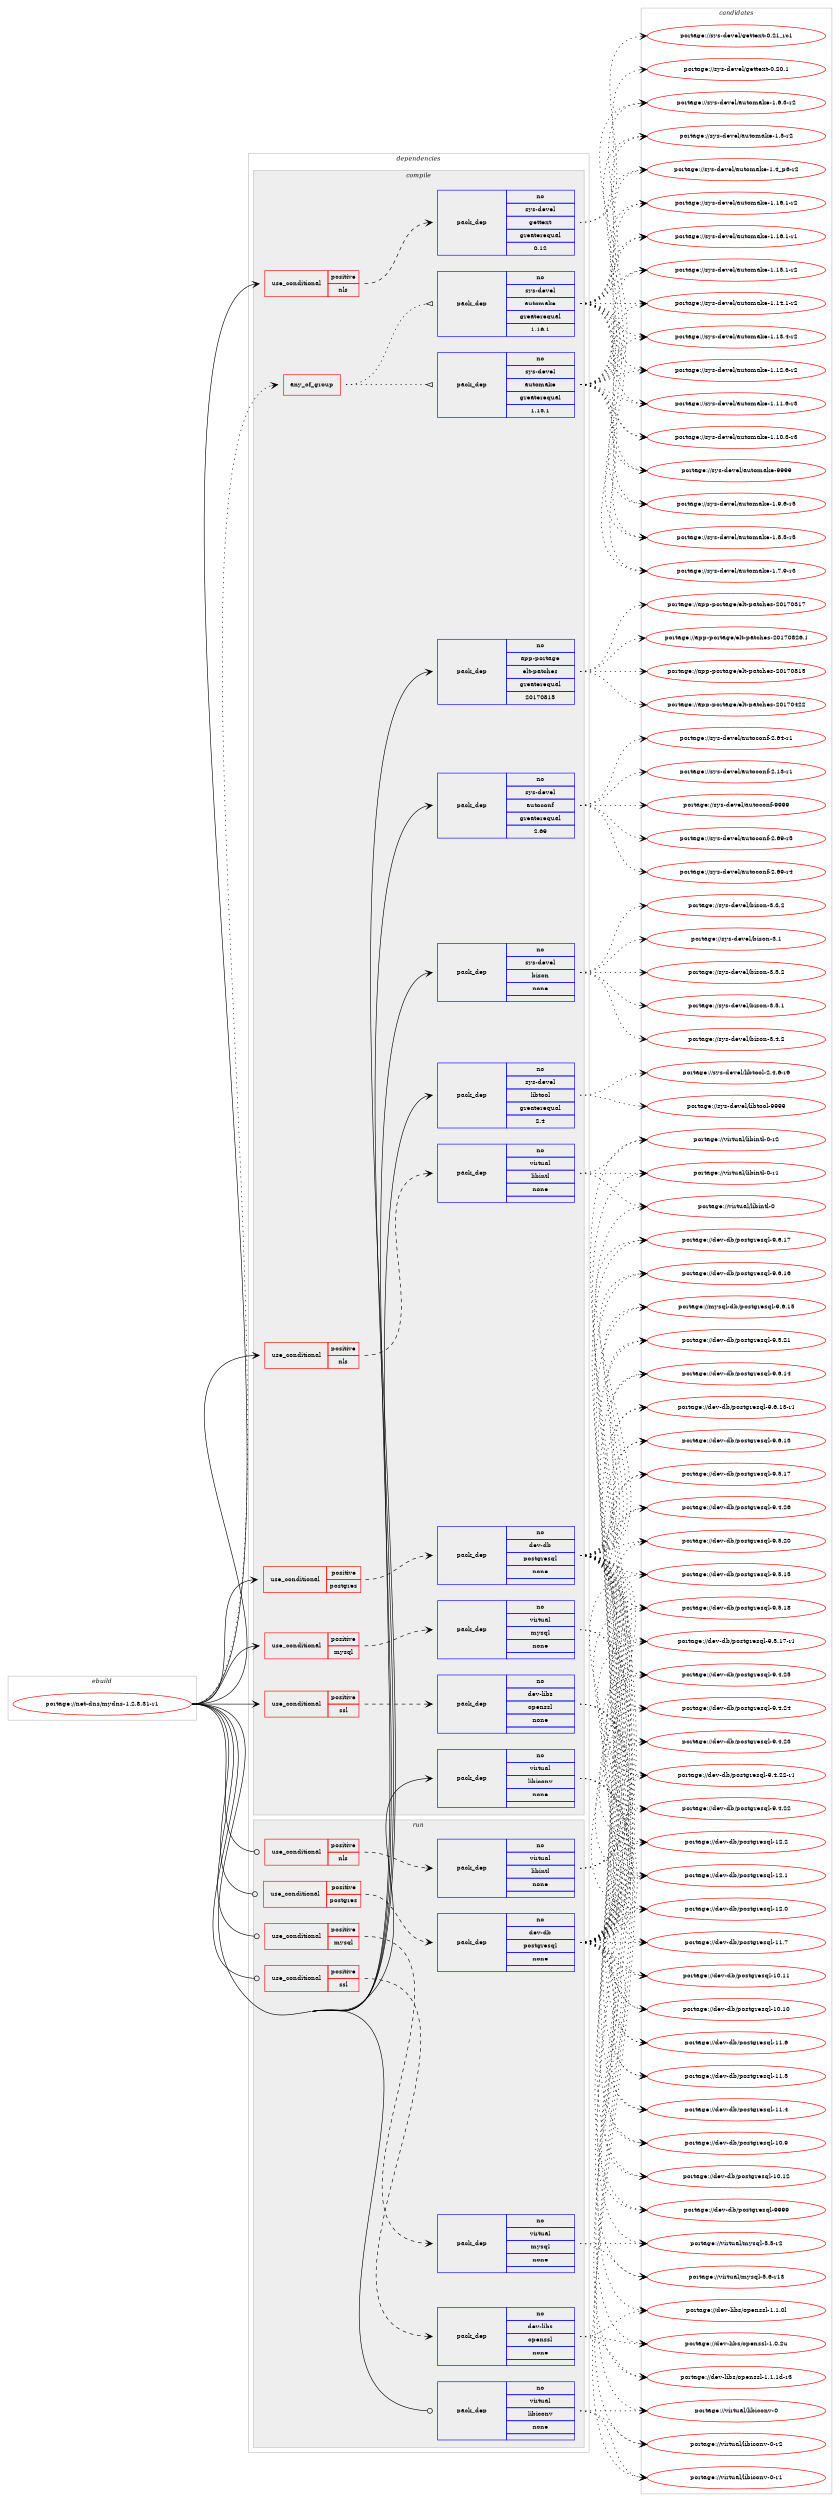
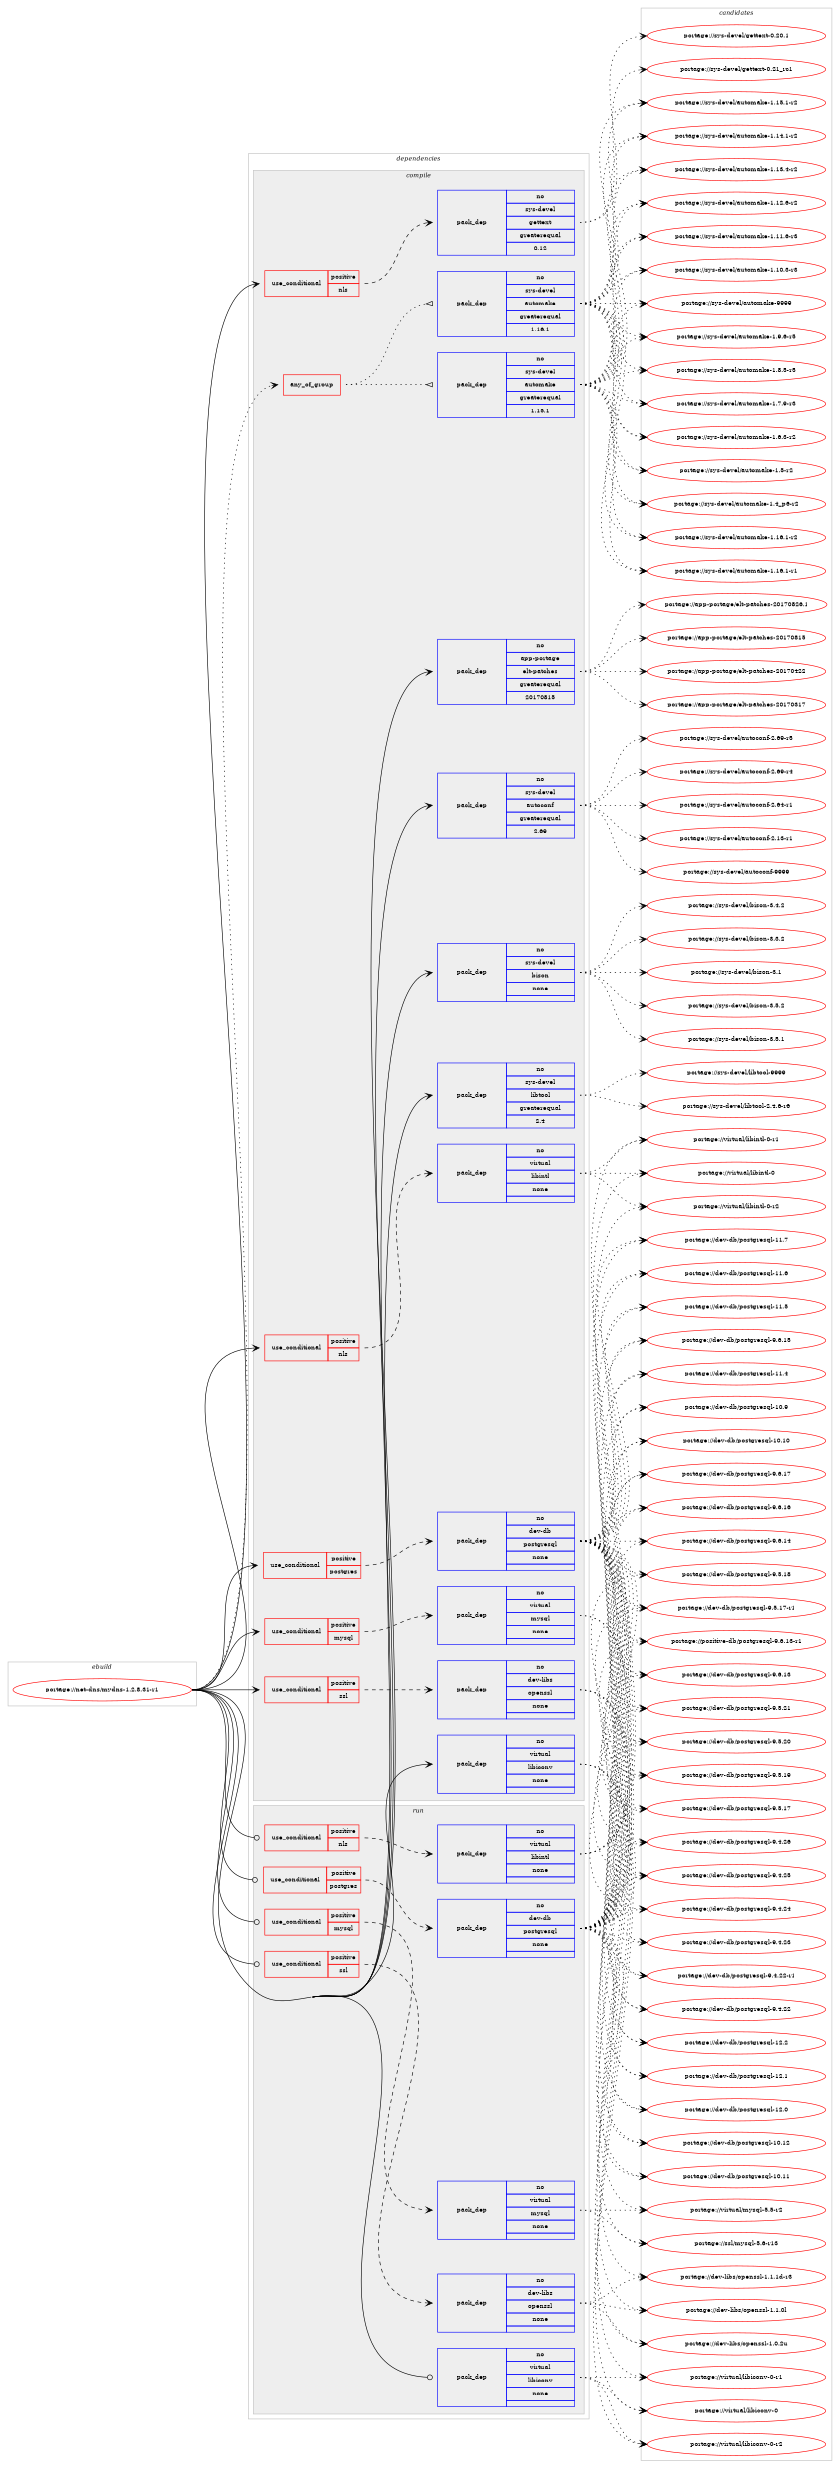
node "portage://mysql-db/postgresql-9.6.15": label "portage://mysql-db/postgresql-9.6.15" -> "portage://dev-db/postgresql-9.6.15"
node "portage://dev-db/postgresql-9.6.13-r1": label "portage://dev-db/postgresql-9.6.13-r1" -> "portage://positive-db/postgresql-9.6.13-r1"
node "portage://dev-db/postgresql-9.5.15": label "portage://dev-db/postgresql-9.5.15" -> "portage://dev-db/postgresql-9.5.19"
node "portage://dev-db/postgresql-9999": removed
node "portage://virtual/mysql-5.6-r13": label "portage://virtual/mysql-5.6-r13" -> "portage://ssl/mysql-5.6-r13"
